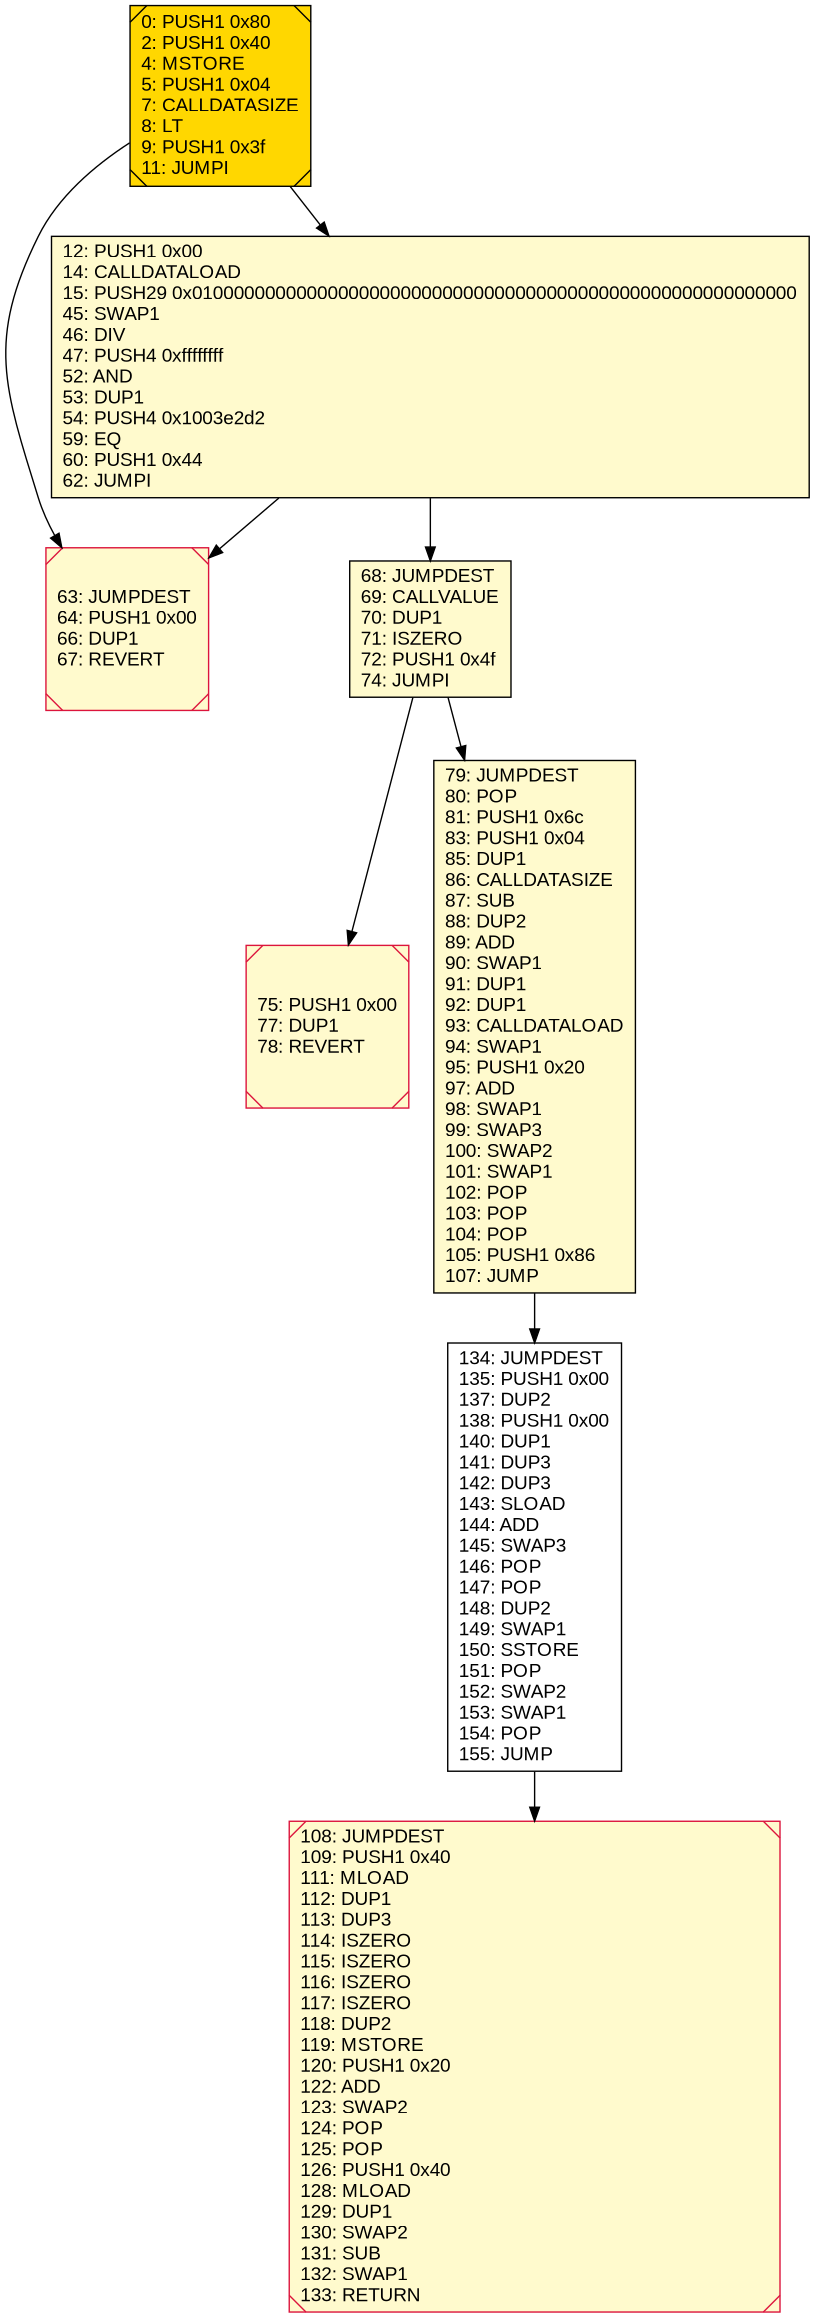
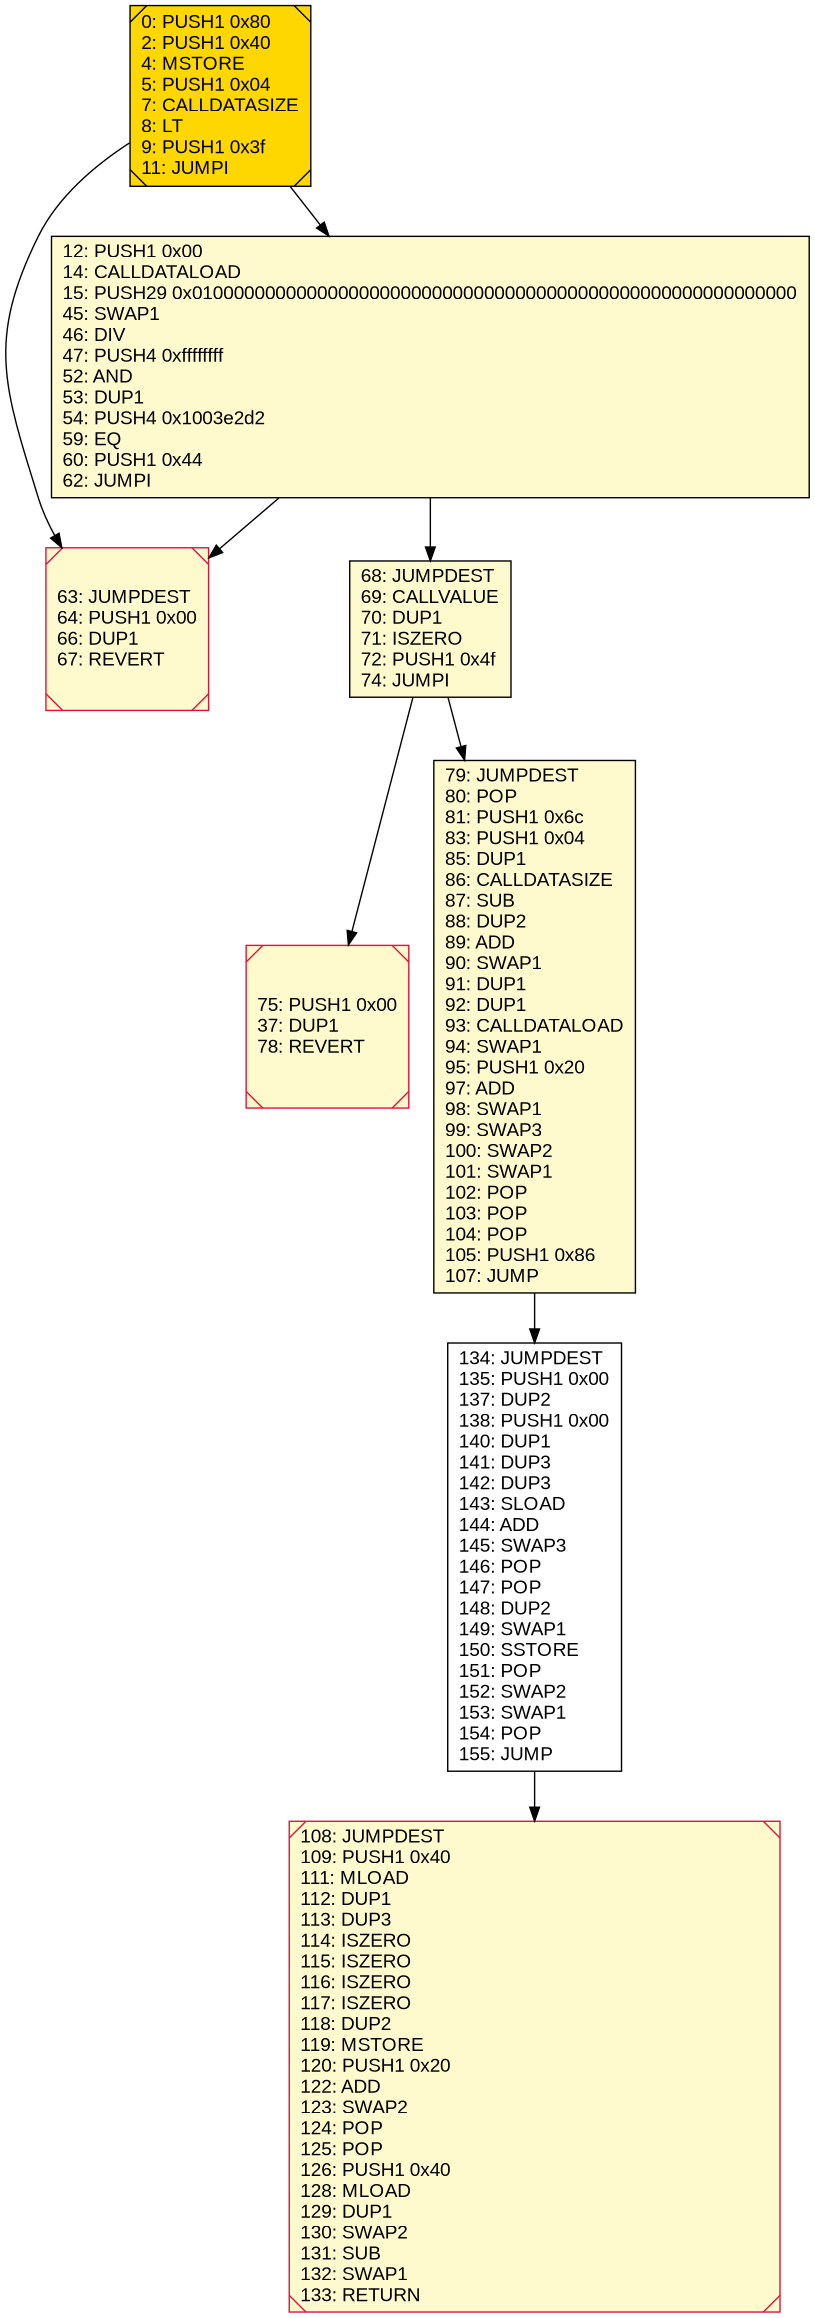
node "75: PUSH1 0x00 77: DUP1 78: REVERT": label "75: PUSH1 0x00 77: DUP1 78: REVERT" -> "75: PUSH1 0x00 37: DUP1 78: REVERT"
